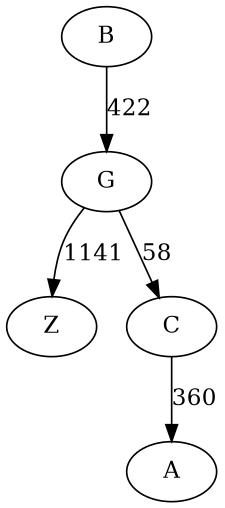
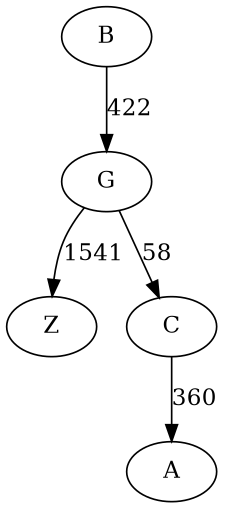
edge "G" -> "Z": label "1141" -> "1541"
